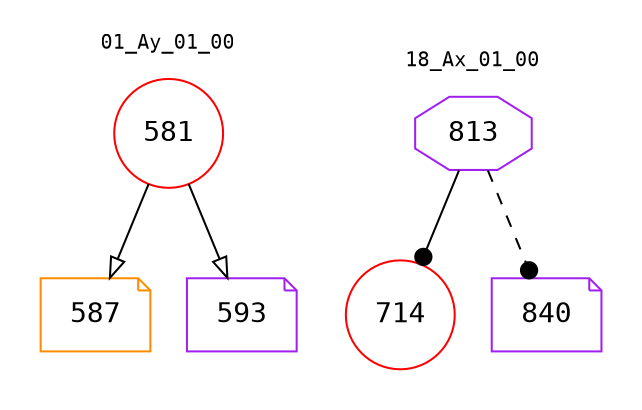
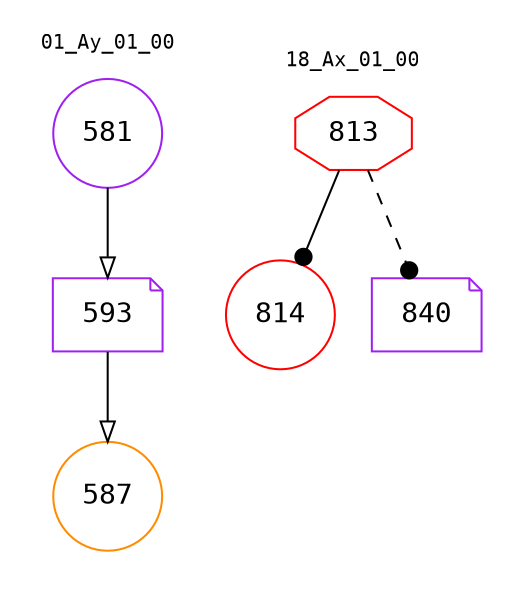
node "581": color red -> purple
node "813": color purple -> red
edge "581" -> "587": now "593" -> "587"
node "587": shape note -> circle
node "714": label "714" -> "814"
